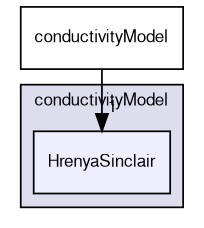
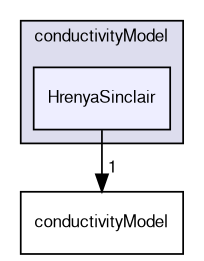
edge "conductivityModel" -> "HrenyaSinclair": reversed
